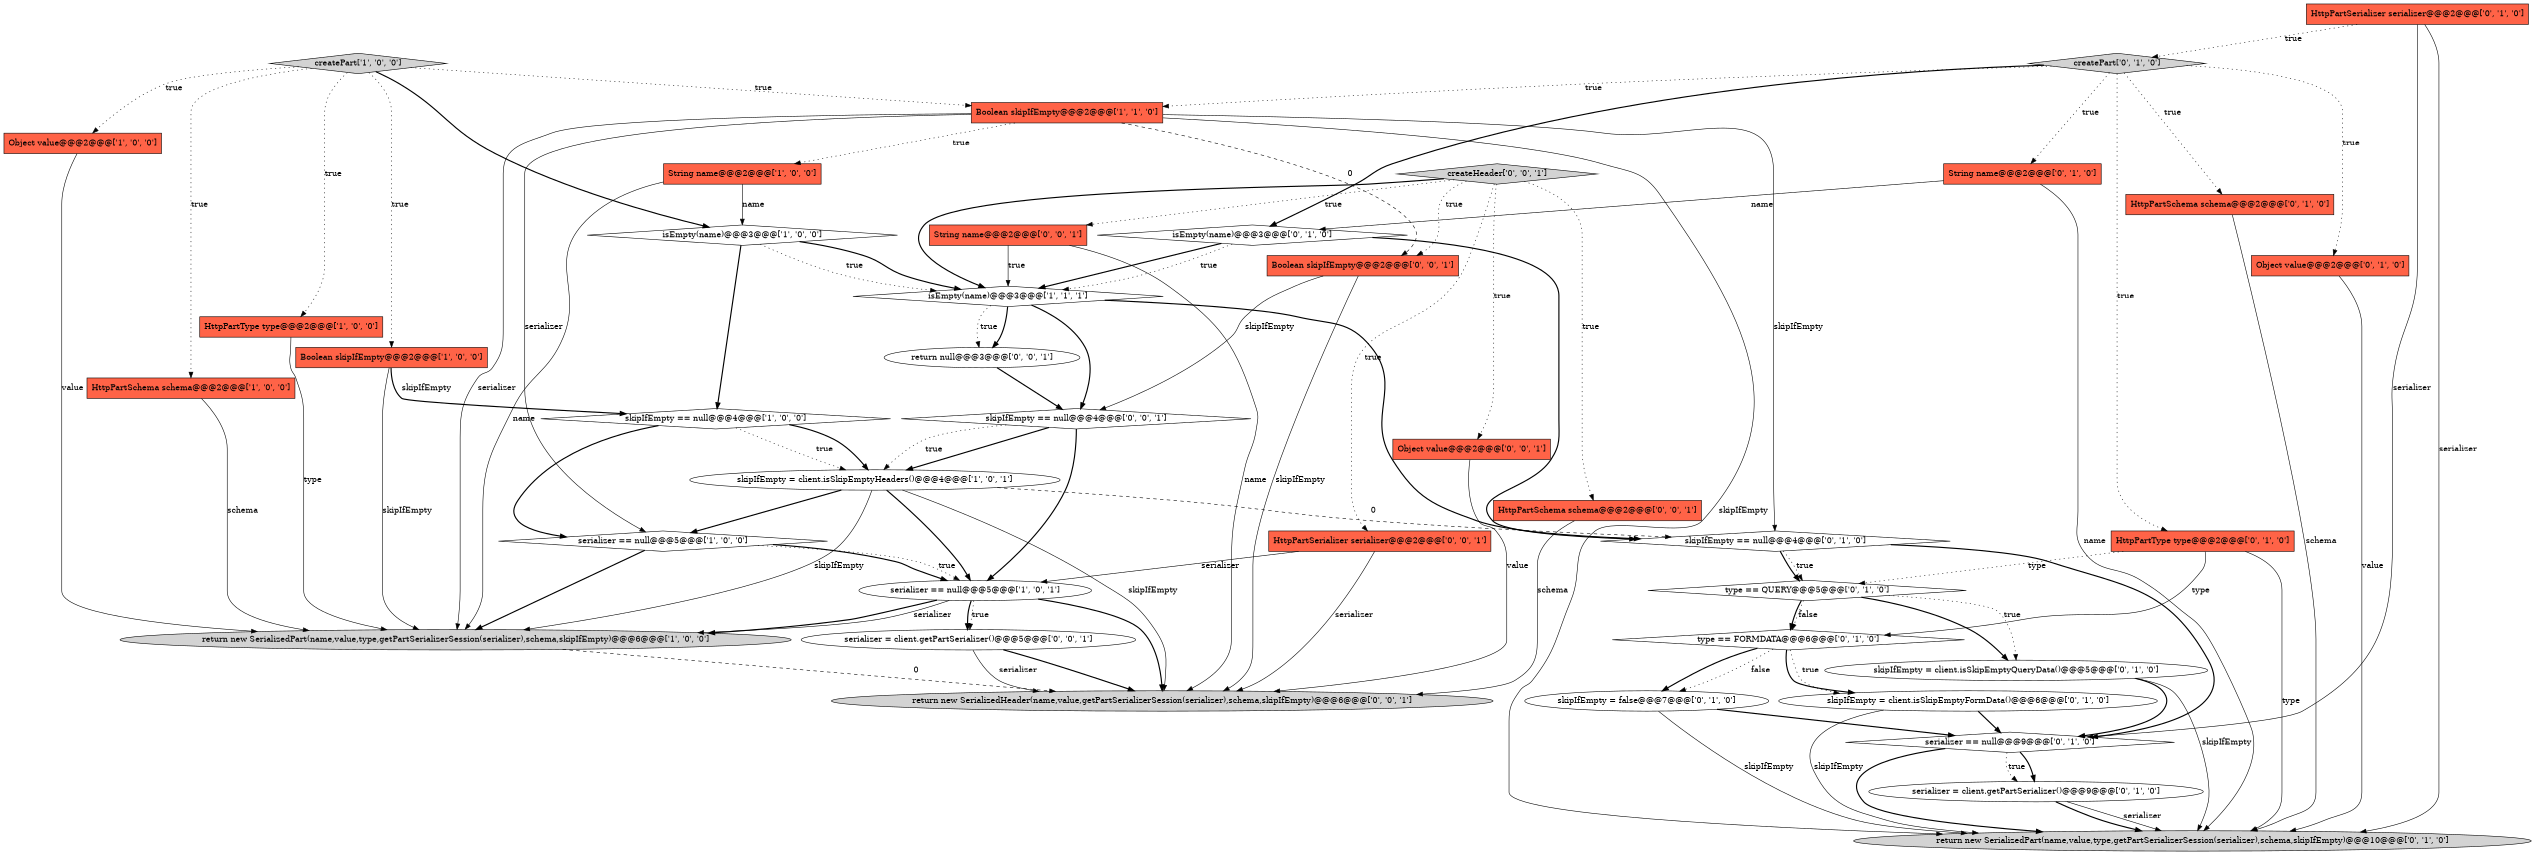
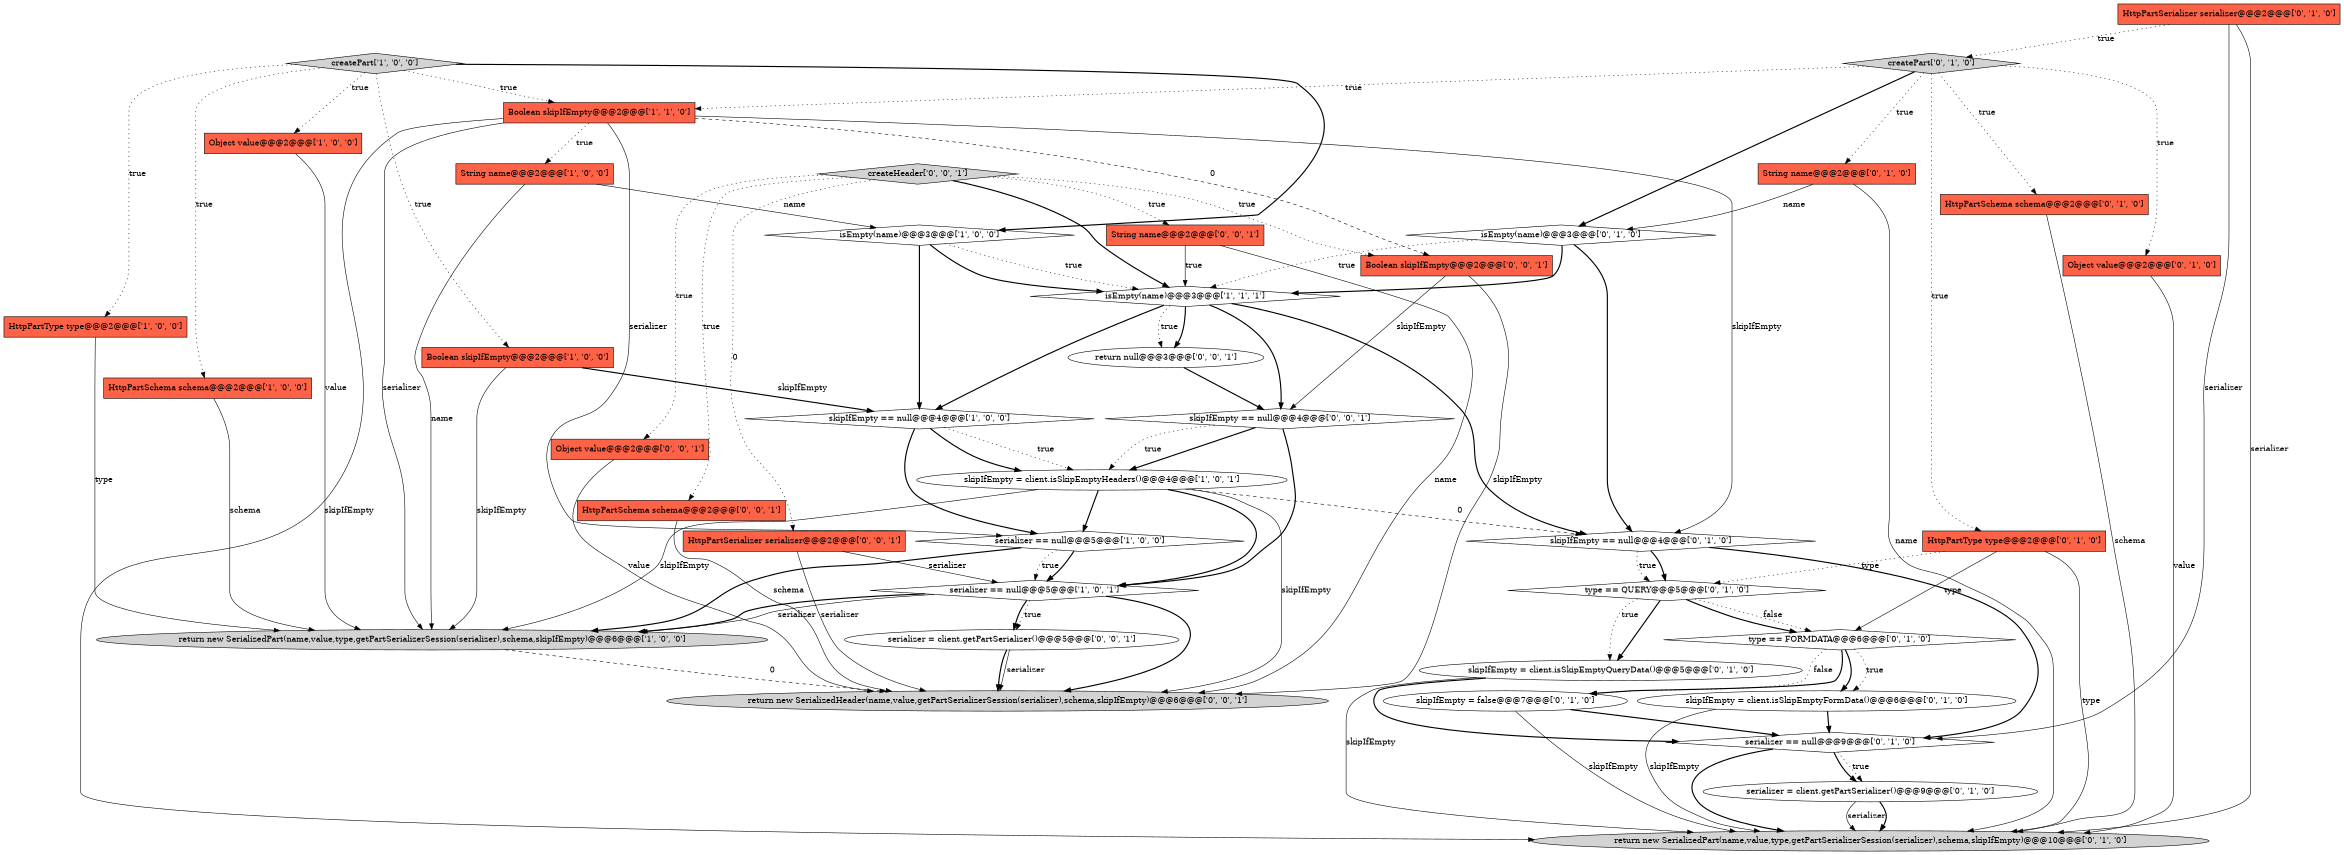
edge "isEmpty(name)@@@3@@@['1', '1', '1']" -> "skipIfEmpty == null@@@4@@@['1', '0', '0']": added
edge "createHeader['0', '0', '1']" -> "HttpPartSerializer serializer@@@2@@@['0', '0', '1']": label "true" -> "0"
node "serializer == null@@@5@@@['1', '0', '1']": shape ellipse -> diamond
